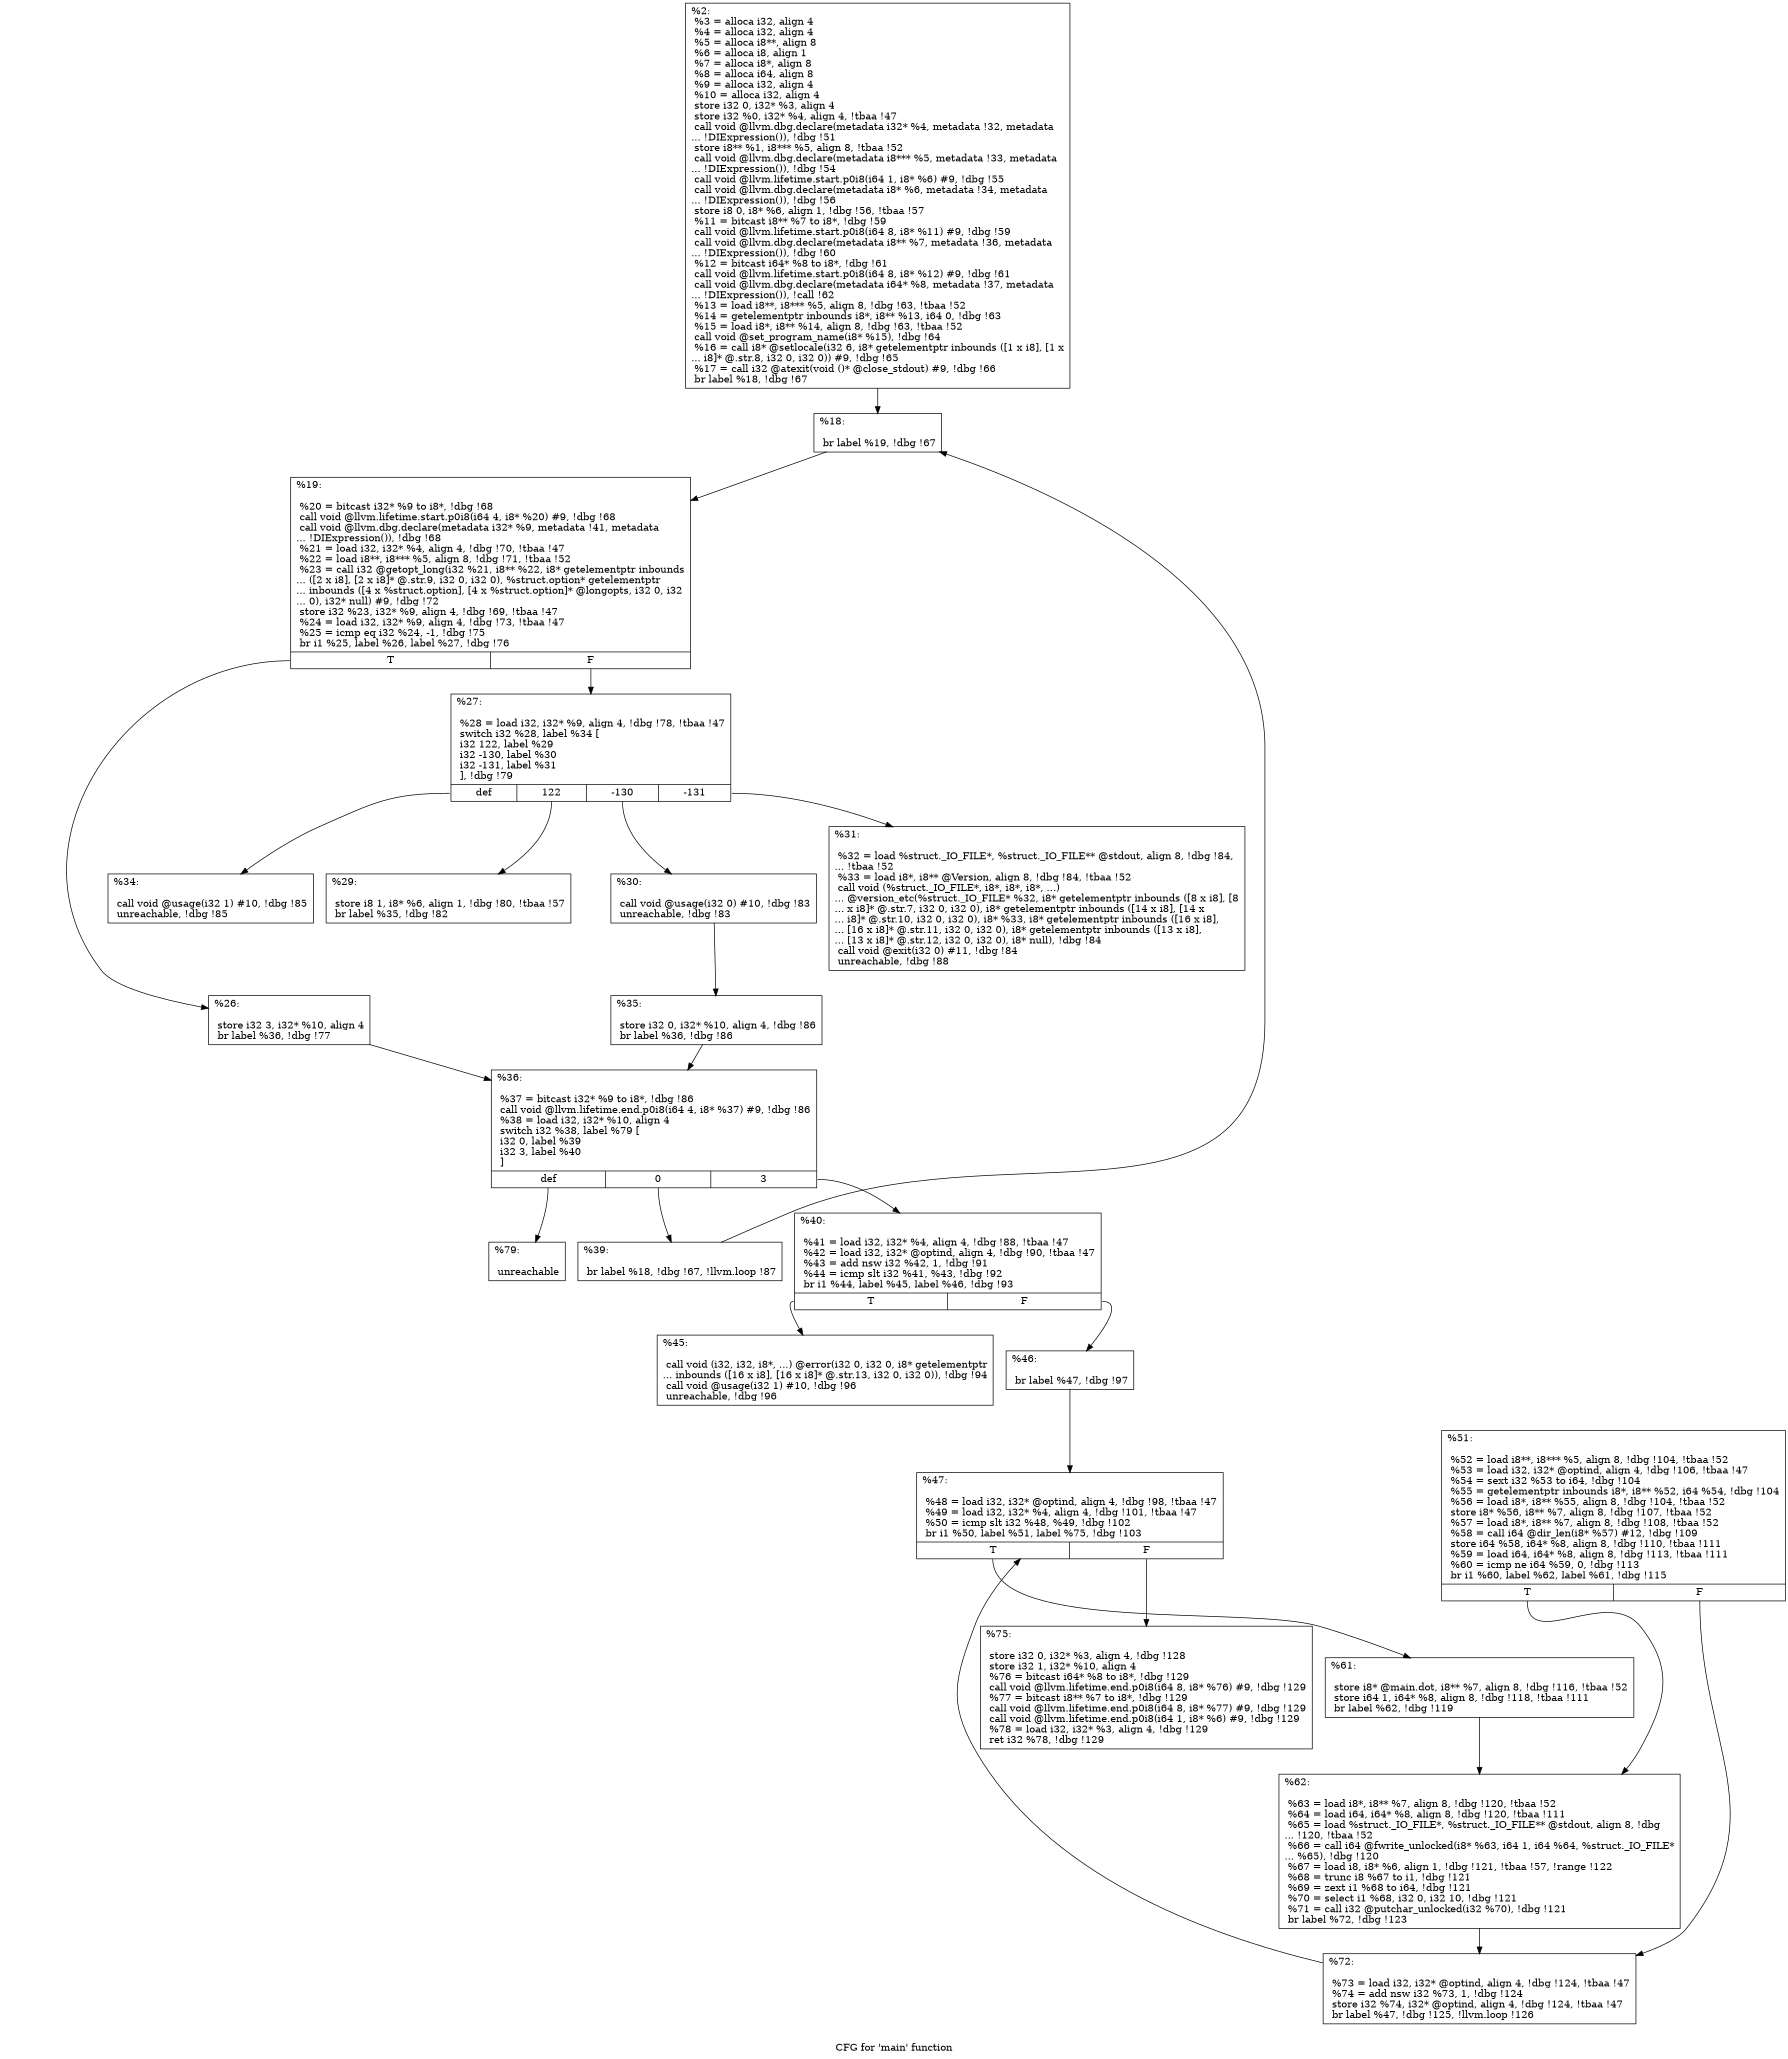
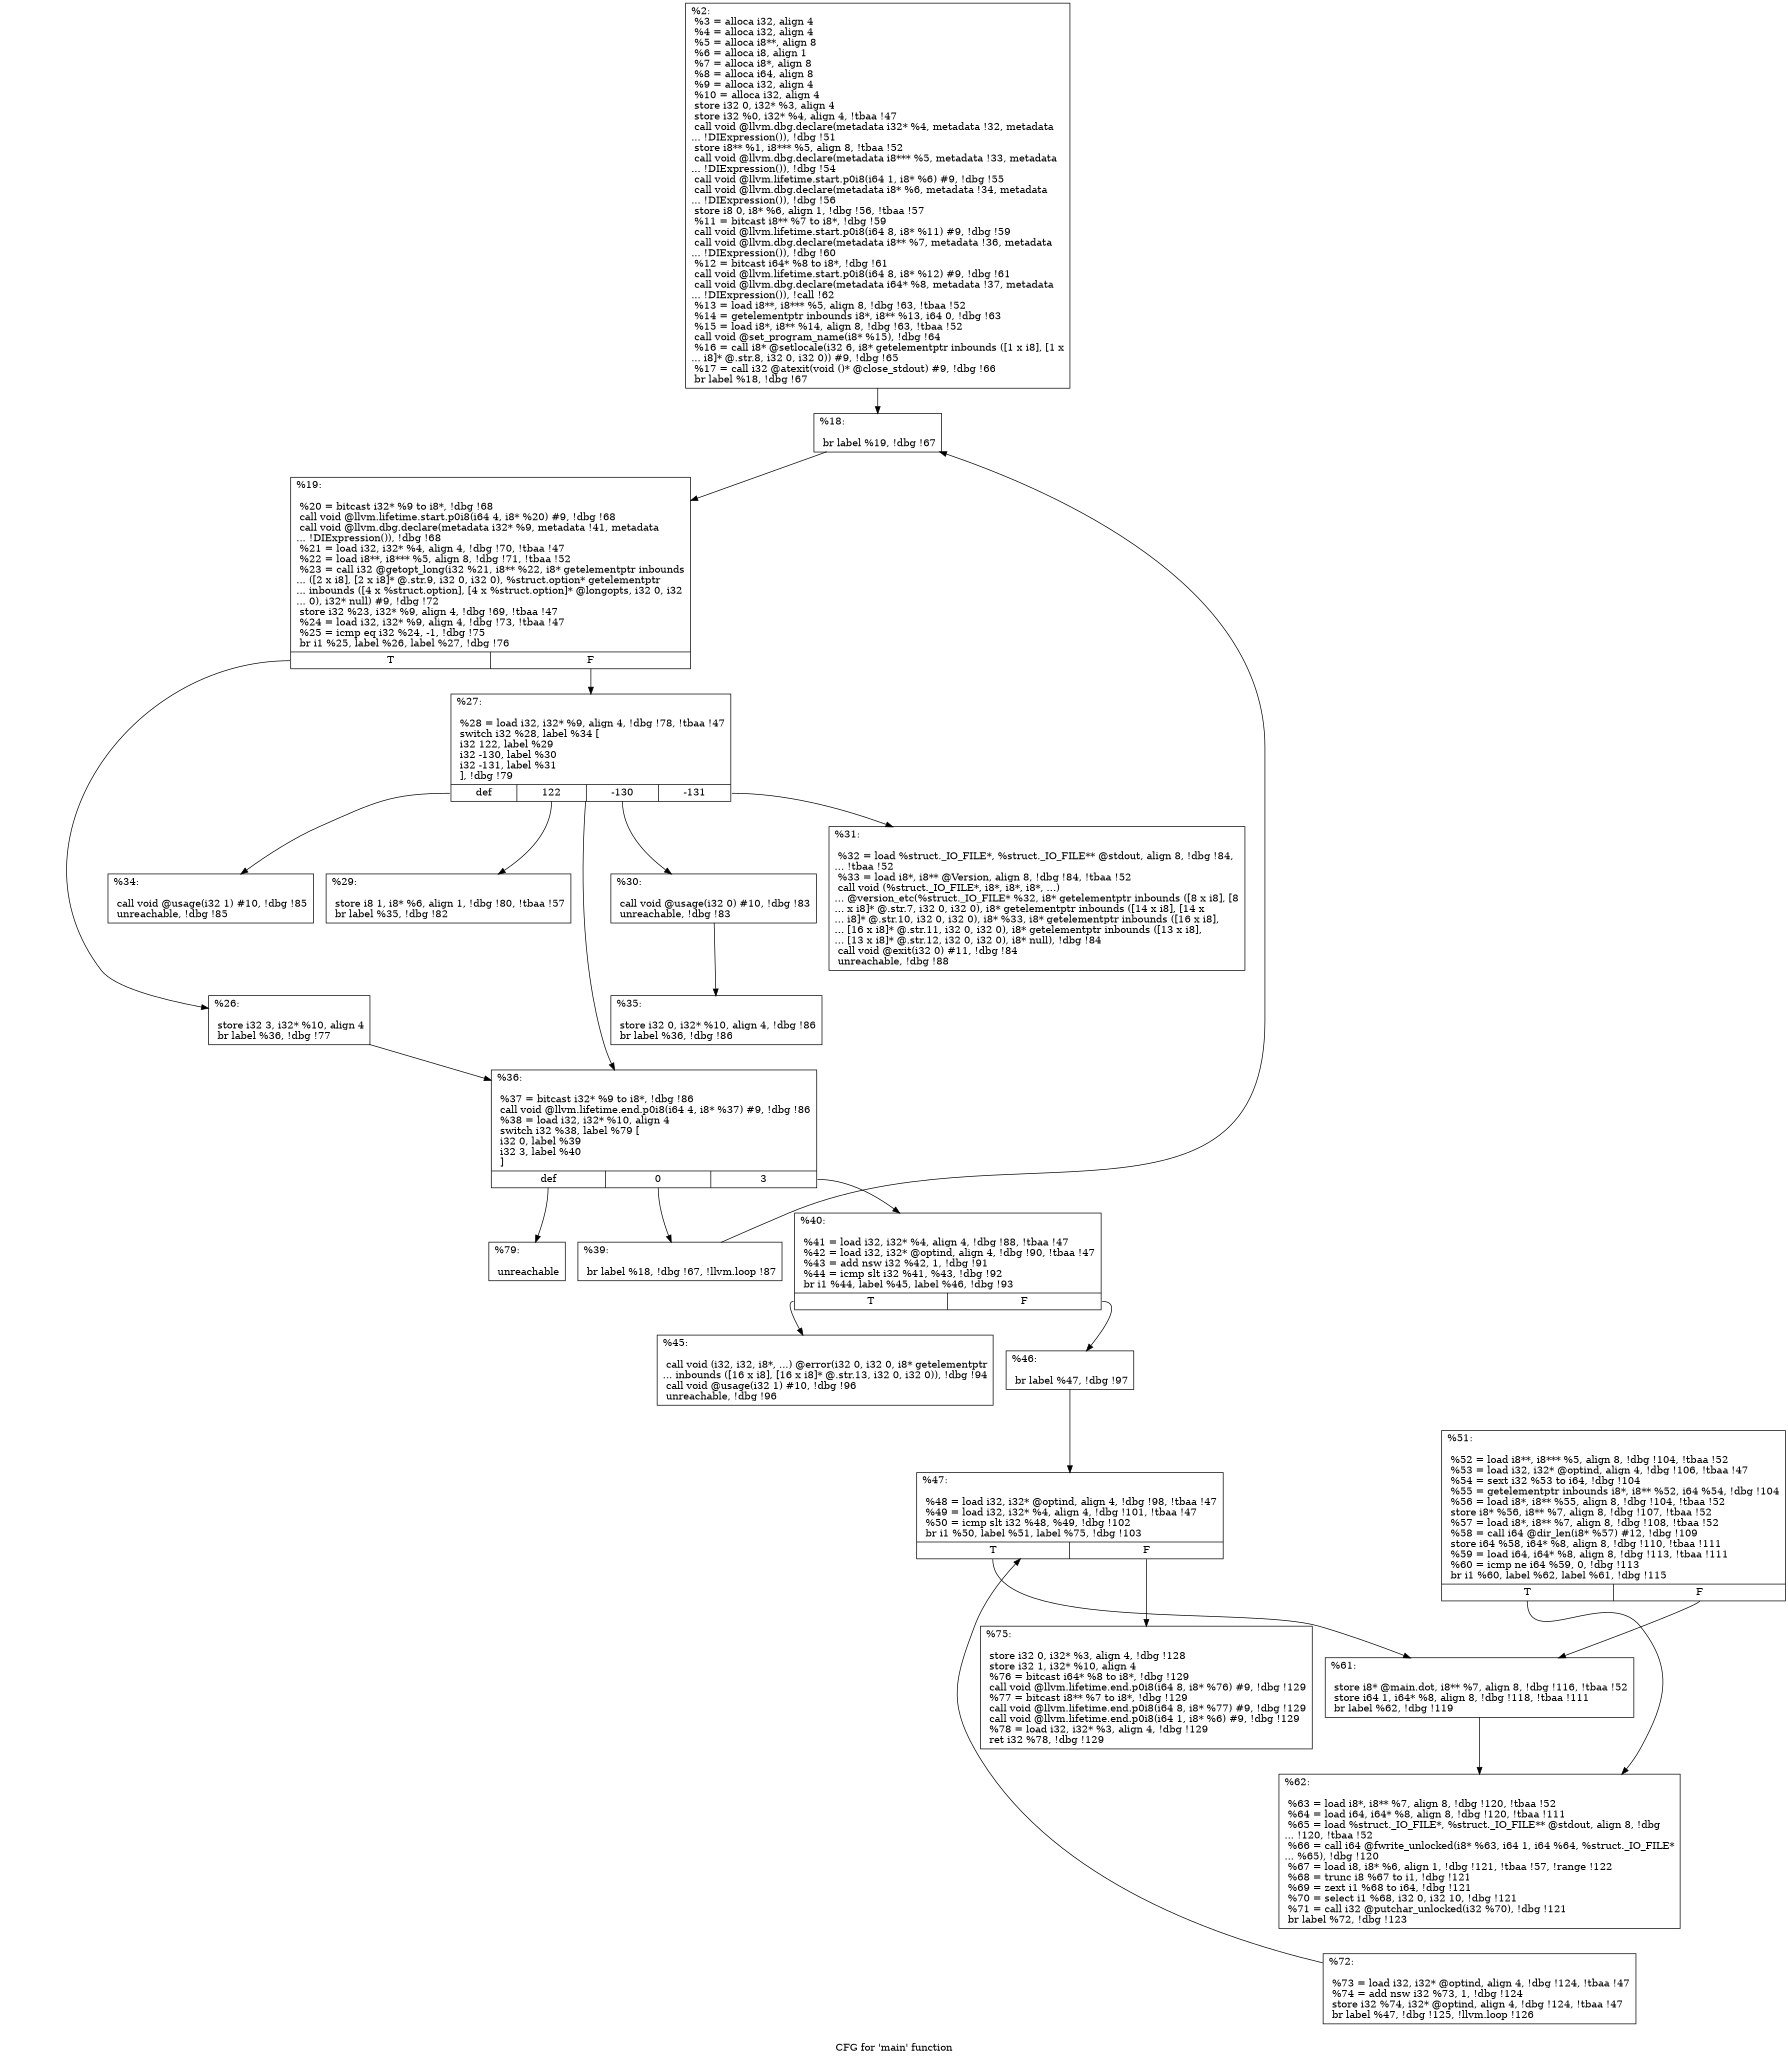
edge "%35:" -> "%36:": now "%27:" -> "%36:"
edge "%51:" -> "%72:": now "%51:" -> "%61:"
edge "%62:" -> "%72:": removed
